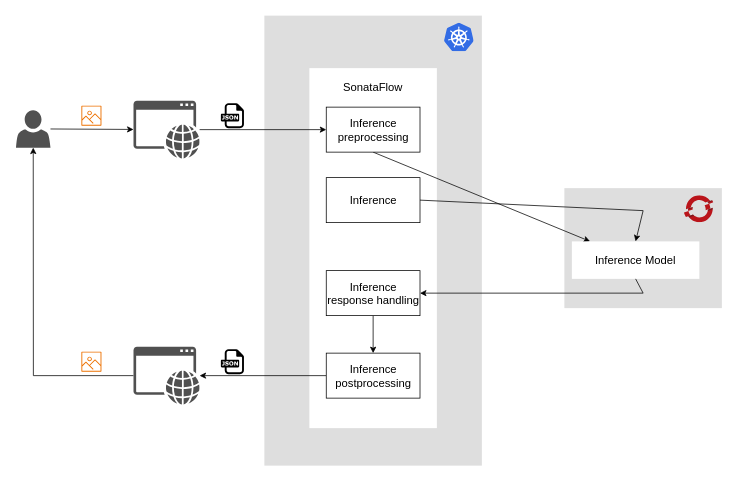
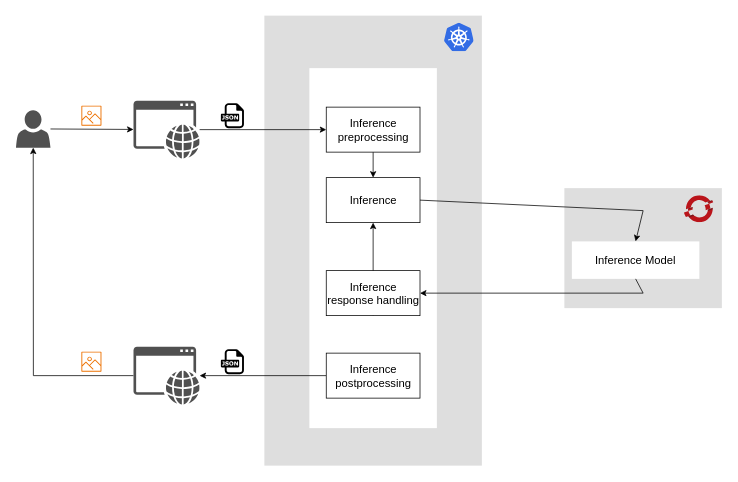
node "SonataFlow": removed
edge "Inference preprocessing" -> "Inference Model": now "Inference preprocessing" -> "Inference"
edge "Inference response handling" -> "Inference postprocessing": now "Inference response handling" -> "Inference"
